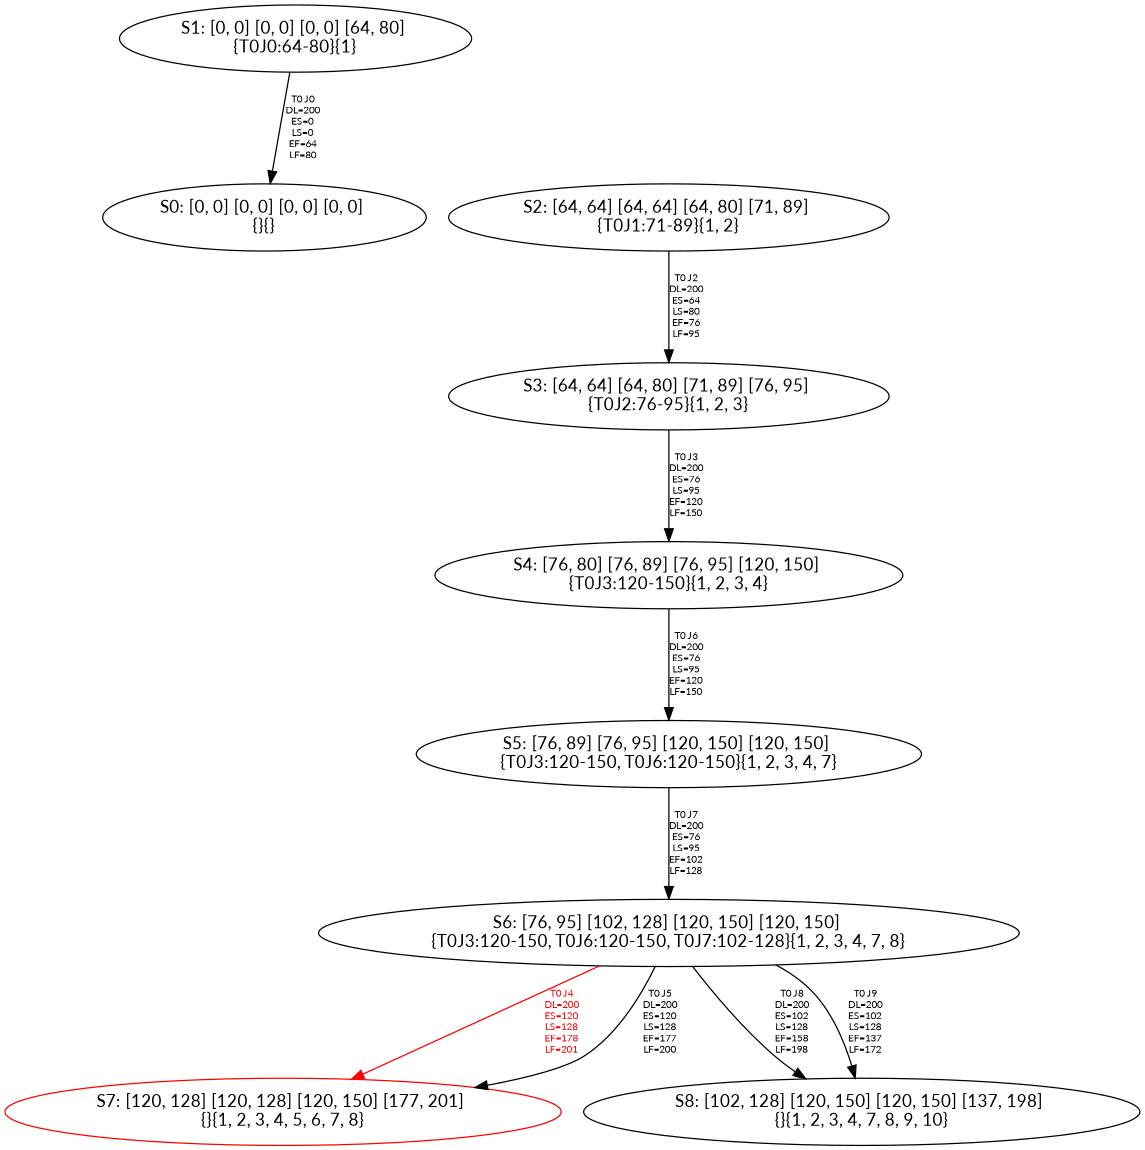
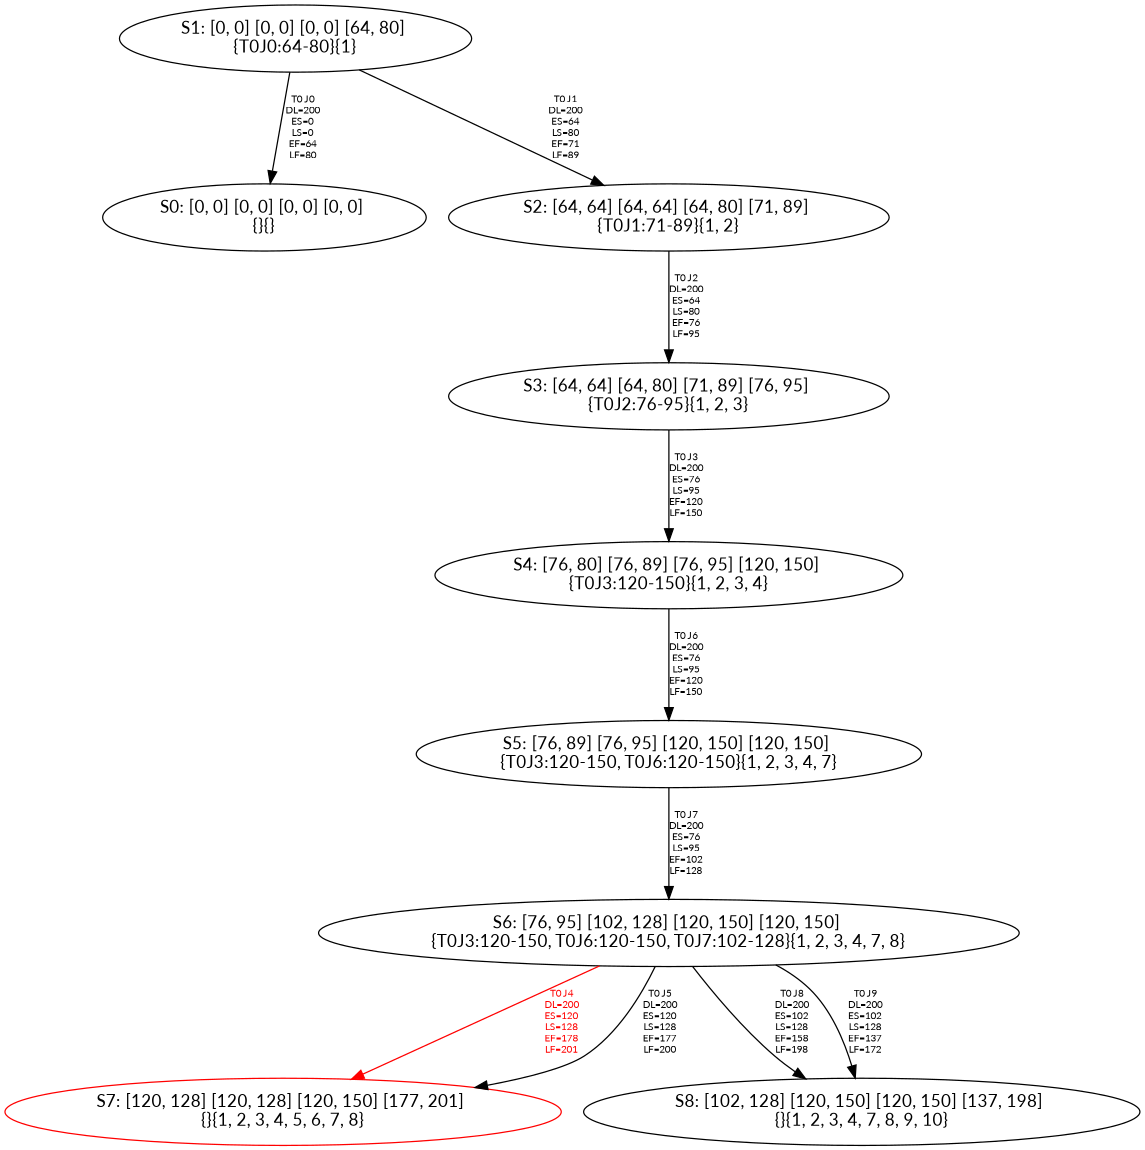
edge "S1: [0, 0] [0, 0] [0, 0] [64, 80] {T0J0:64-80}{1}" -> "S2: [64, 64] [64, 64] [64, 80] [71, 89] {T0J1:71-89}{1, 2}": added, label "T0 J1 DL=200 ES=64 LS=80 EF=71 LF=89"
